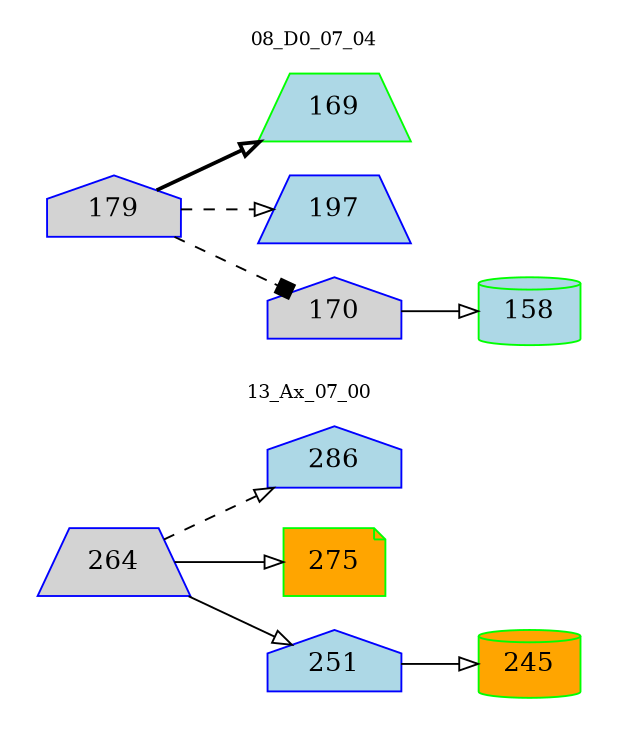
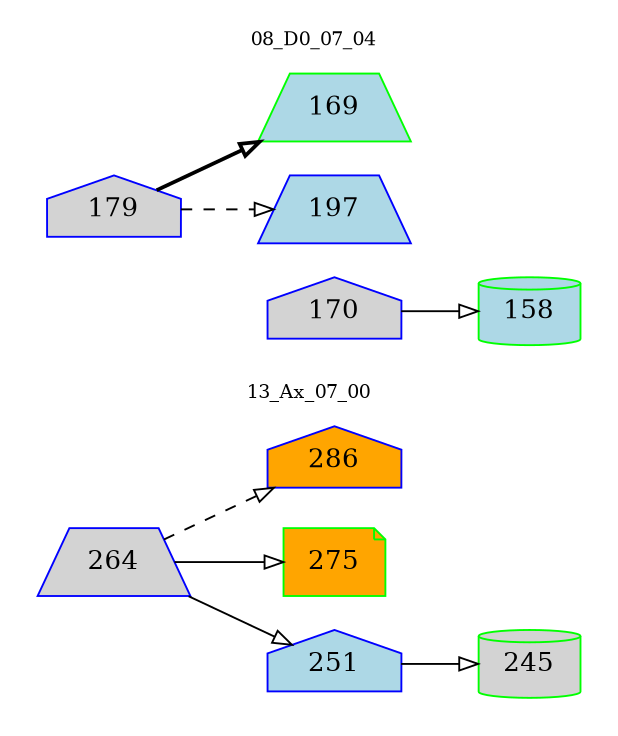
edge "179" -> "170": removed
node "286": fillcolor lightblue -> orange
node "245": fillcolor orange -> lightgrey
